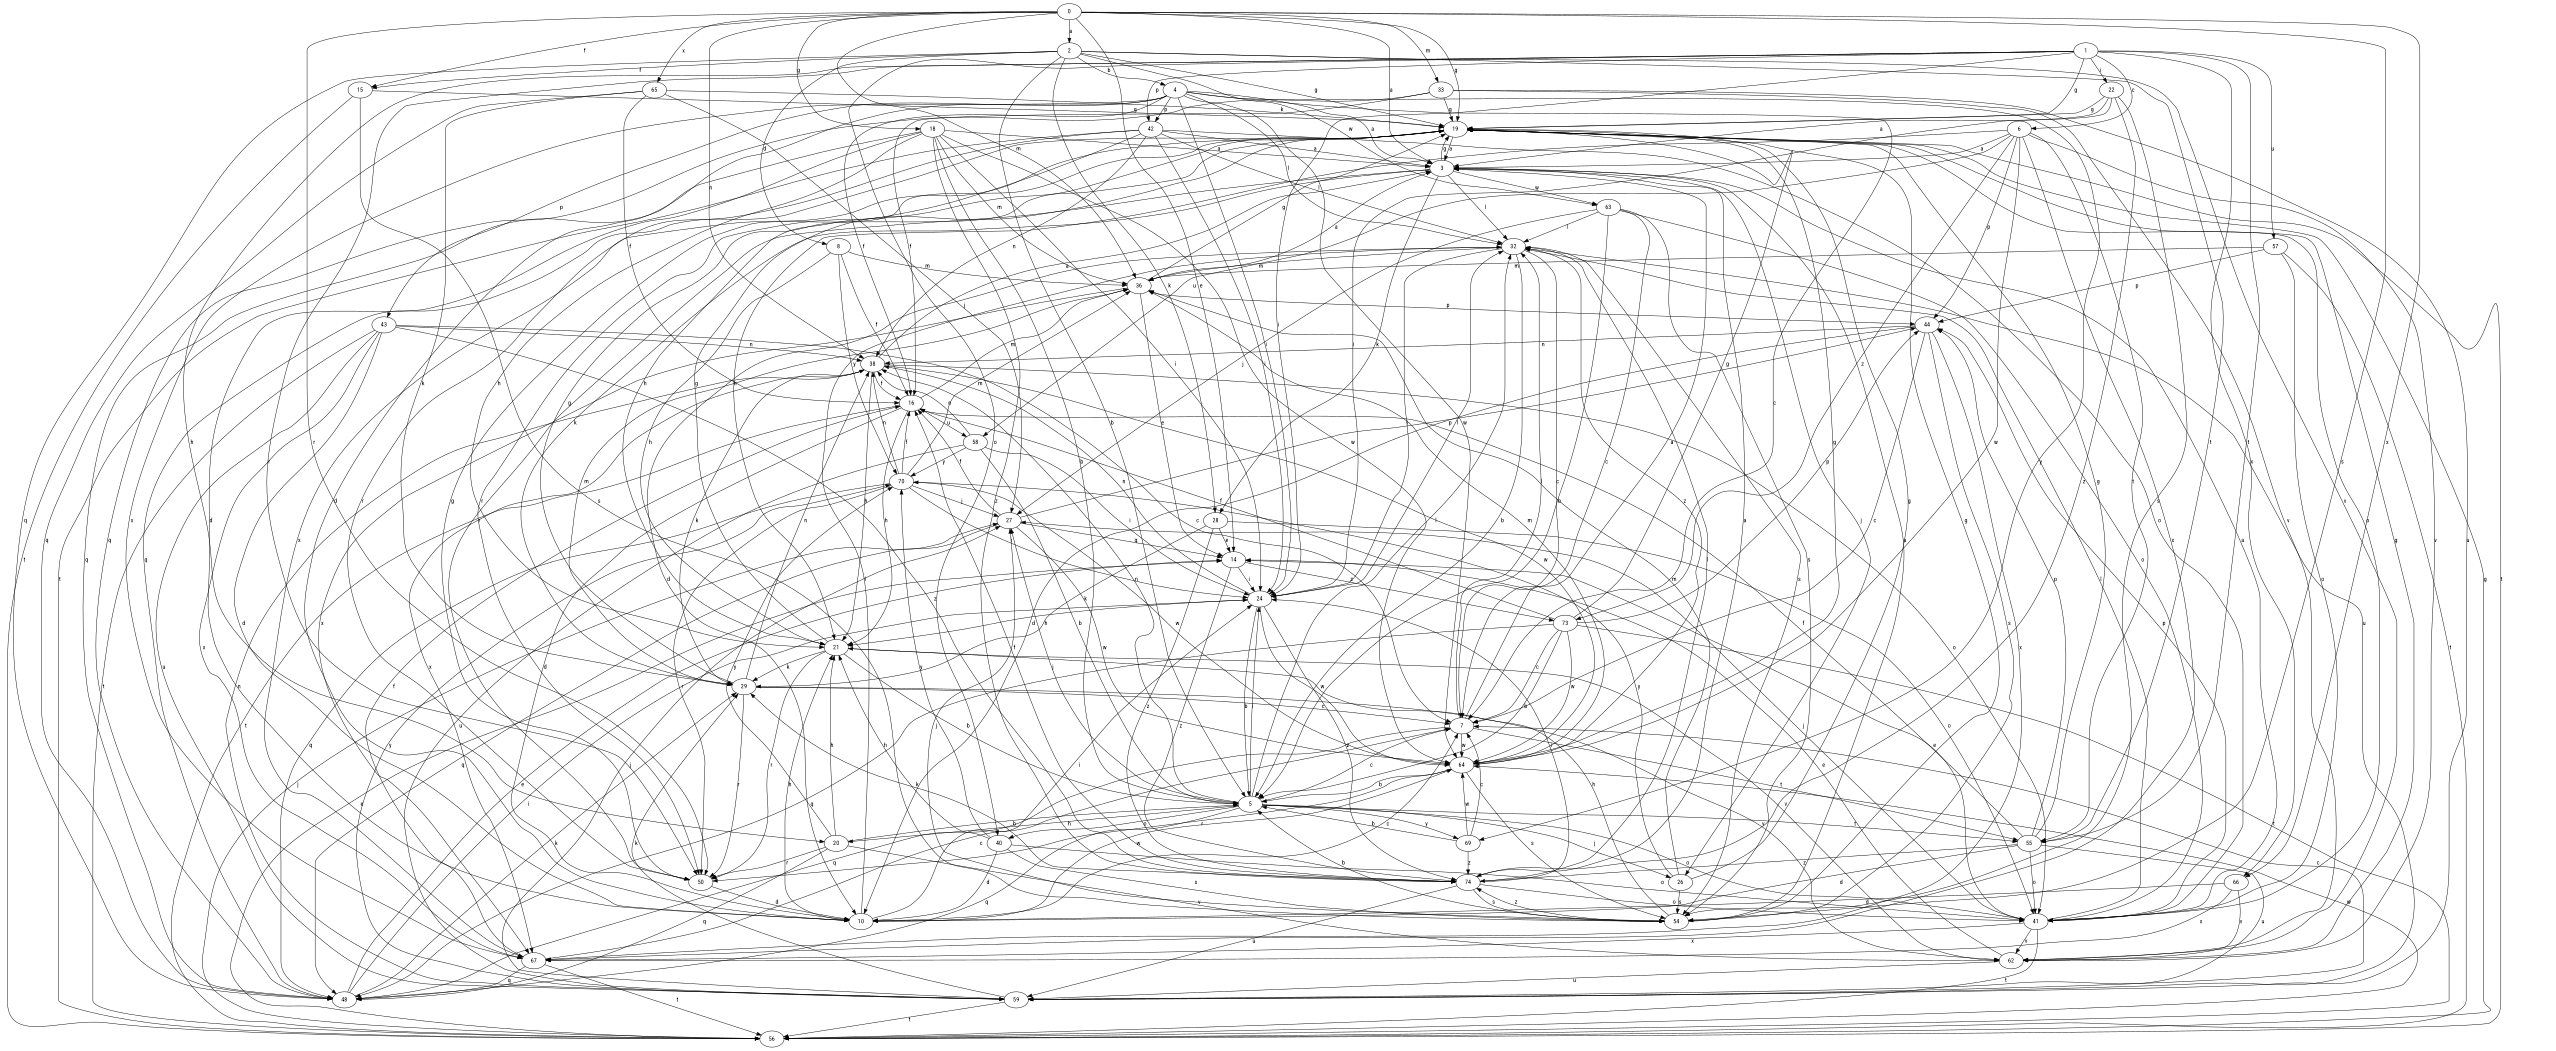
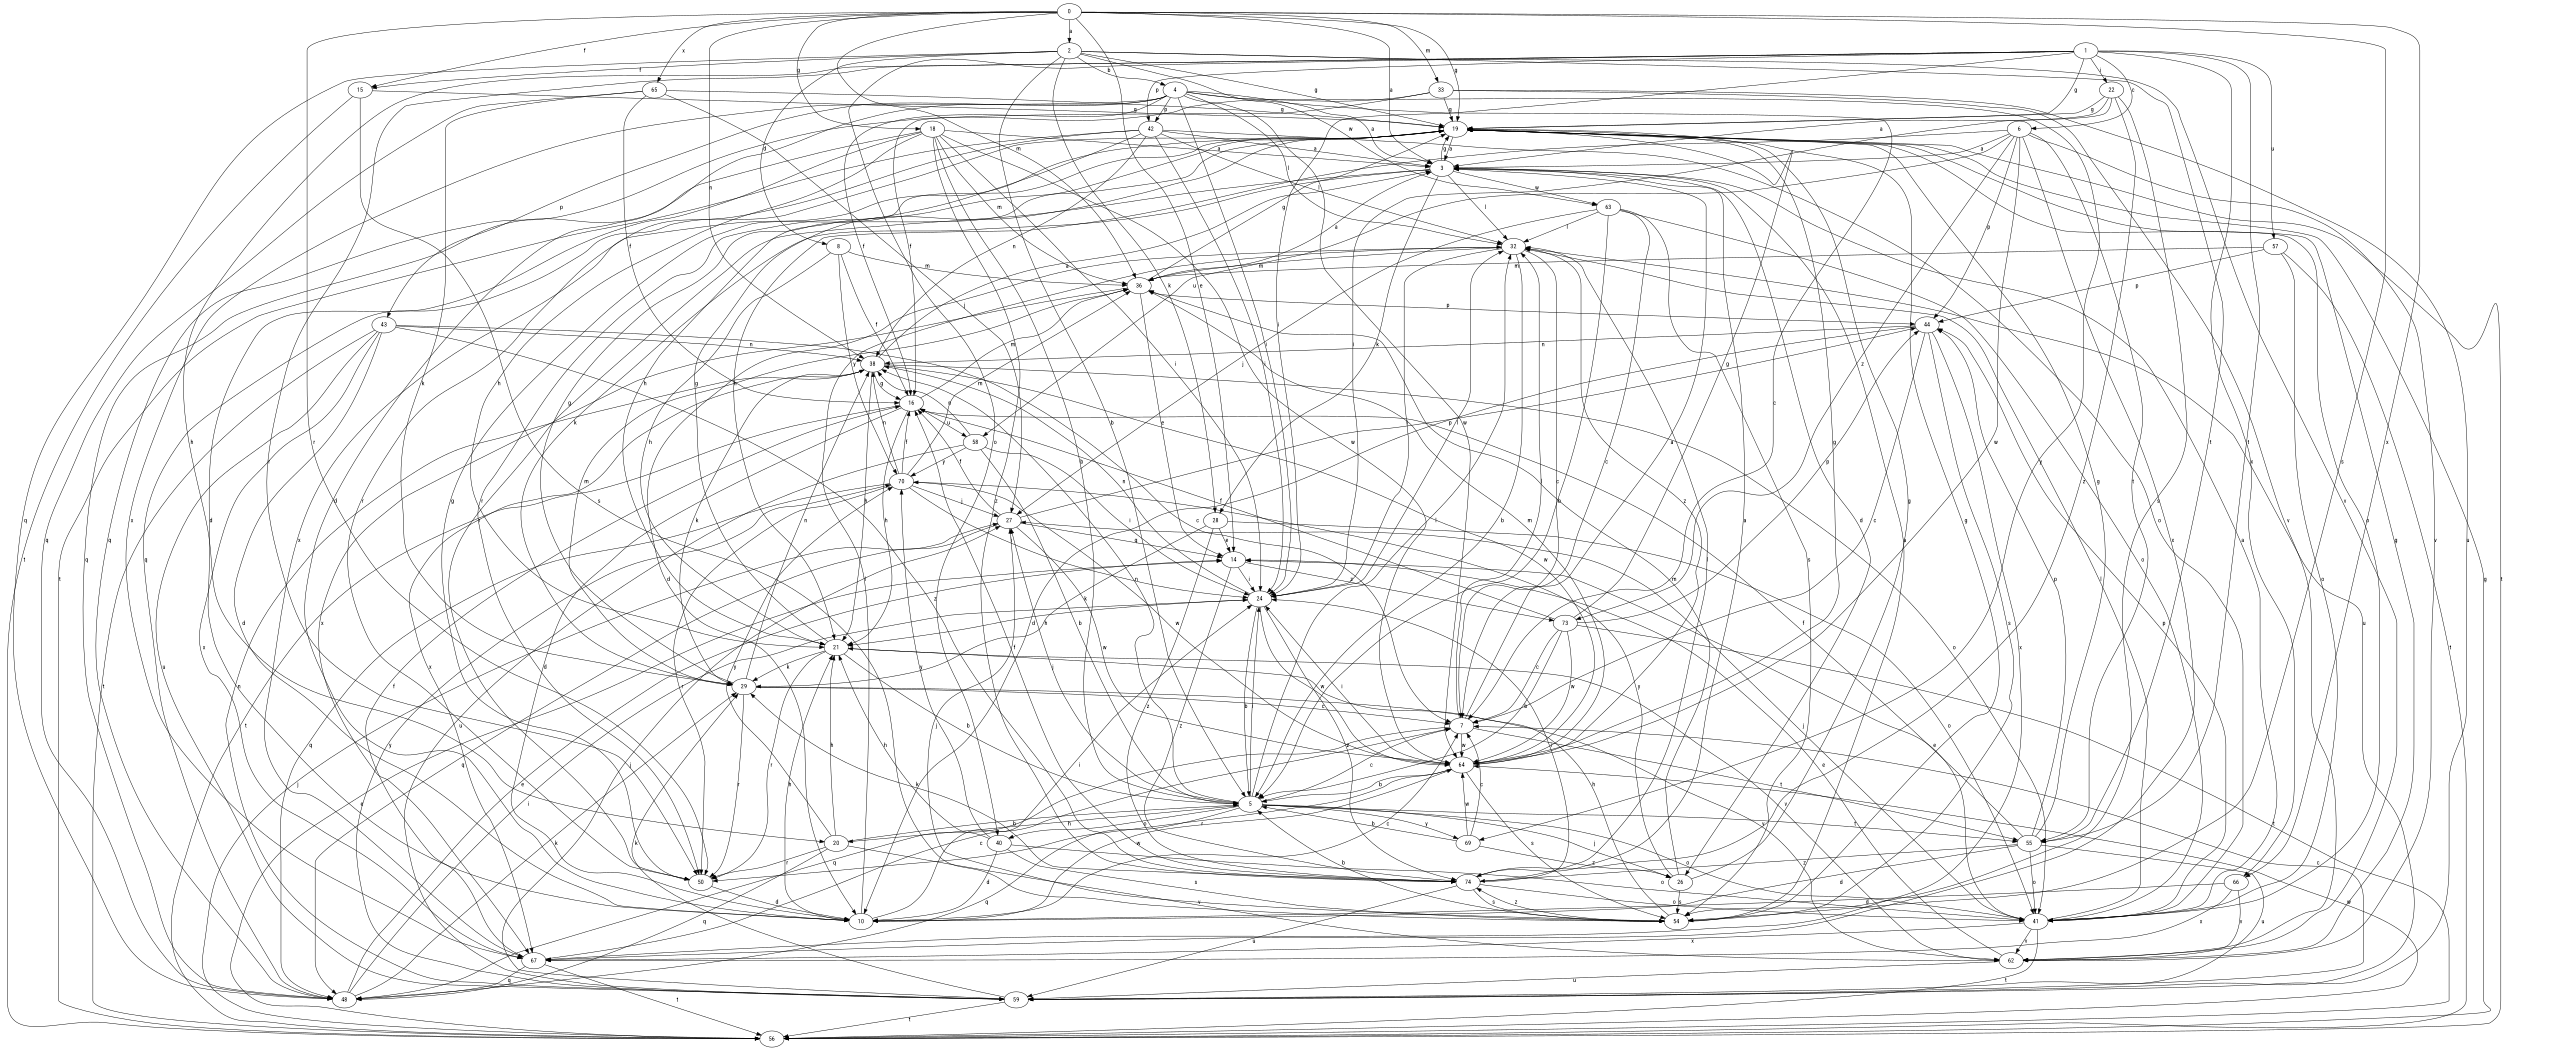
edge "65" -> "19": label "k" -> "g"
edge "38" -> "16": label "f" -> "g"
edge "3" -> "26": label "j" -> "d"
edge "32" -> "54": removed, label "s"
edge "64" -> "24": added, label "i"
edge "73" -> "48": removed, label "q"
edge "69" -> "74": now "69" -> "26"
